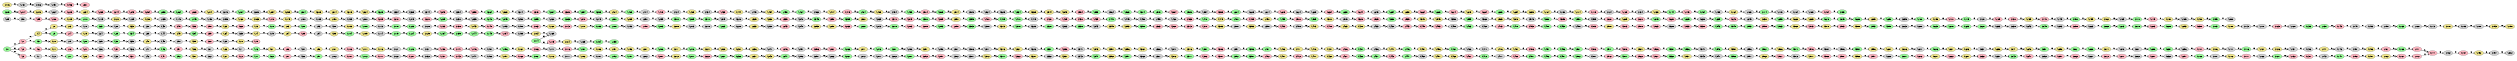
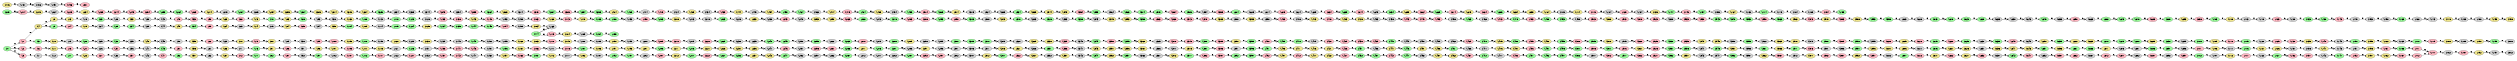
node "S80": added
